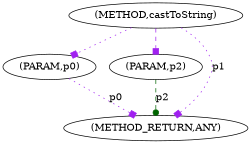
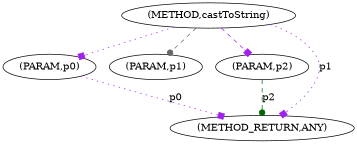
node "(PARAM,p1)": added
